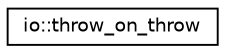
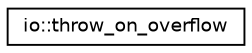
node "io::throw_on_throw": label "io::throw_on_throw" -> "io::throw_on_overflow"
